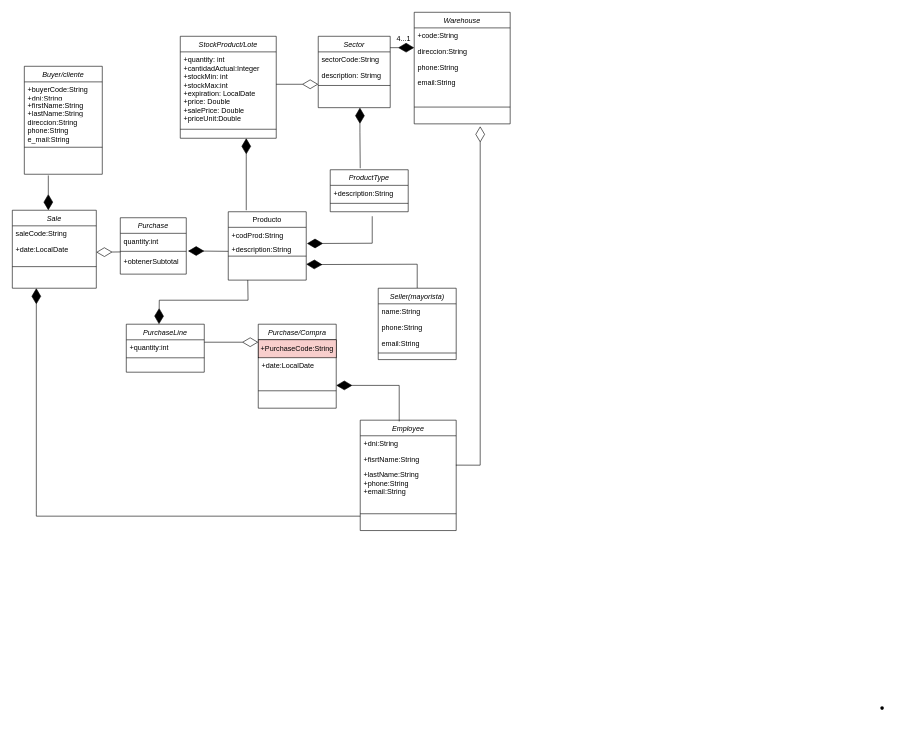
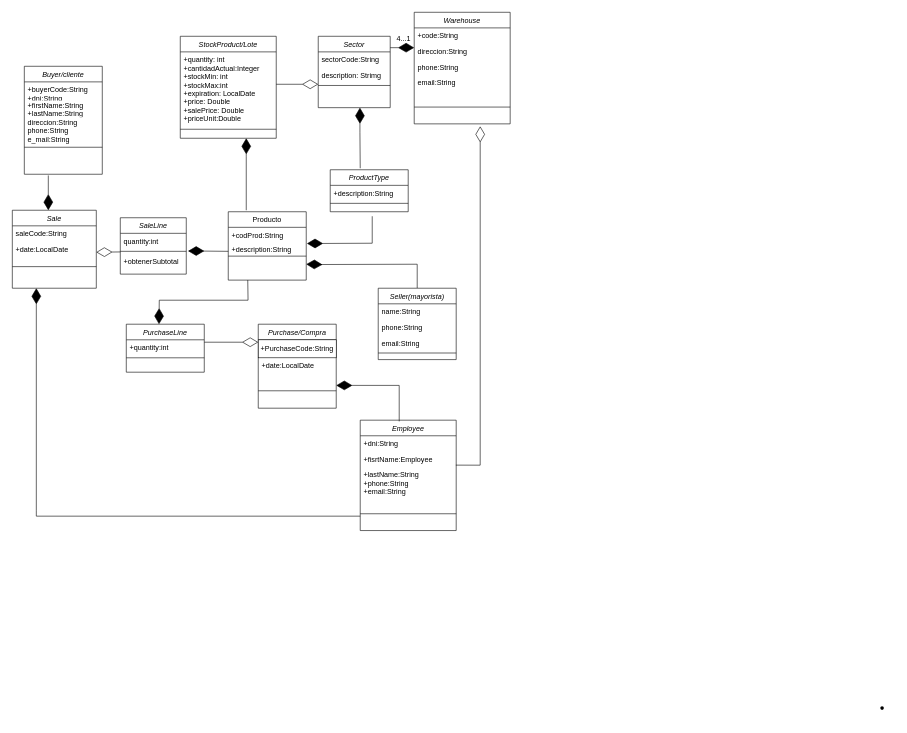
node "Purchase": label "Purchase" -> "SaleLine"
node "+PurchaseCode:String": fillcolor #f8cecc -> #ffffff
node "+fisrtName:String": label "+fisrtName:String" -> "+fisrtName:Employee"
